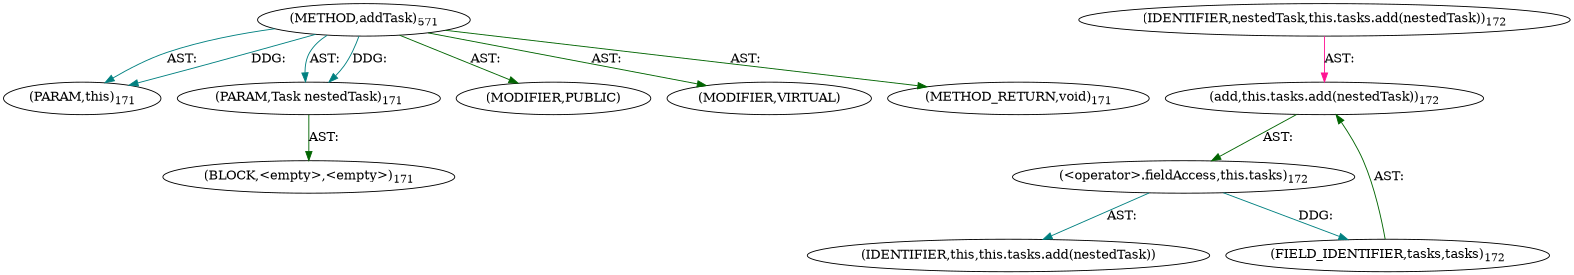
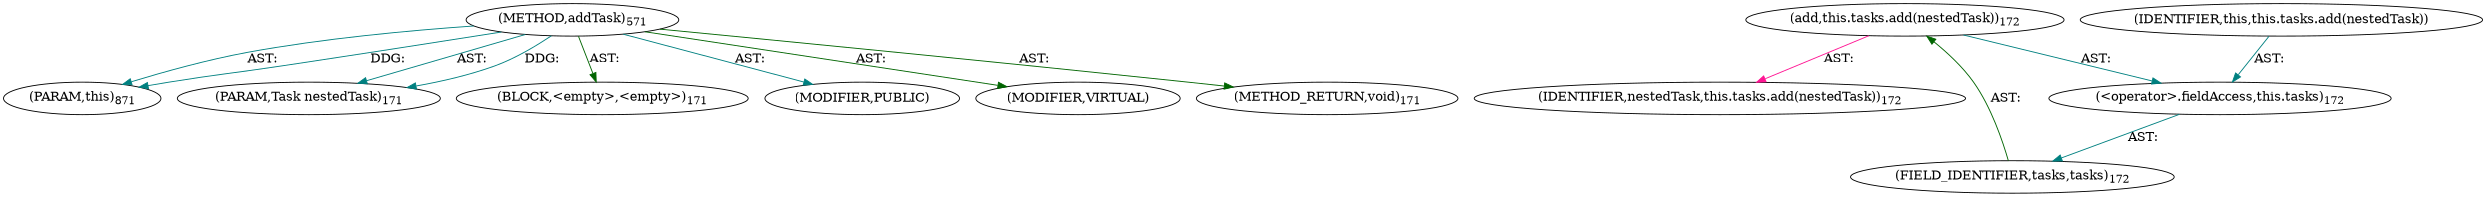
edge "(IDENTIFIER,nestedTask,this.tasks.add(nestedTask))" -> "(add,this.tasks.add(nestedTask))": reversed
edge "(METHOD,addTask)" -> "(MODIFIER,PUBLIC)": color darkgreen -> teal
node "(PARAM,this)": text "171" -> "871"
edge "(PARAM,Task nestedTask)" -> "(BLOCK,<empty>,<empty>)": now "(METHOD,addTask)" -> "(BLOCK,<empty>,<empty>)"
edge "(add,this.tasks.add(nestedTask))" -> "(<operator>.fieldAccess,this.tasks)": color darkgreen -> teal
edge "(<operator>.fieldAccess,this.tasks)" -> "(IDENTIFIER,this,this.tasks.add(nestedTask))": reversed
edge "(<operator>.fieldAccess,this.tasks)" -> "(FIELD_IDENTIFIER,tasks,tasks)": label "DDG: " -> "AST: "
